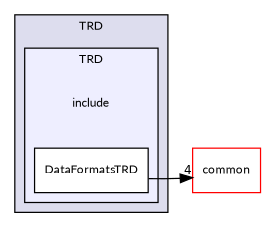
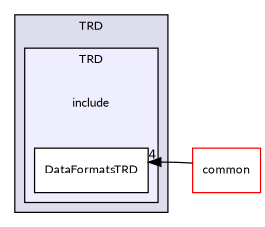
edge "DataFormatsTRD" -> "common": reversed
